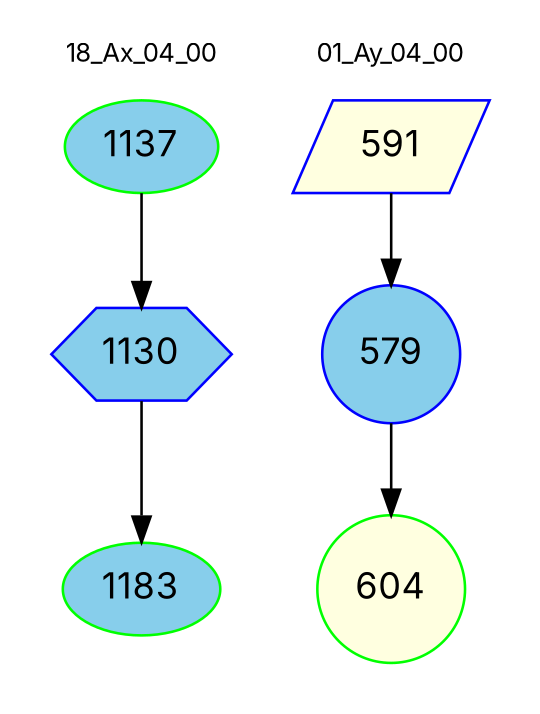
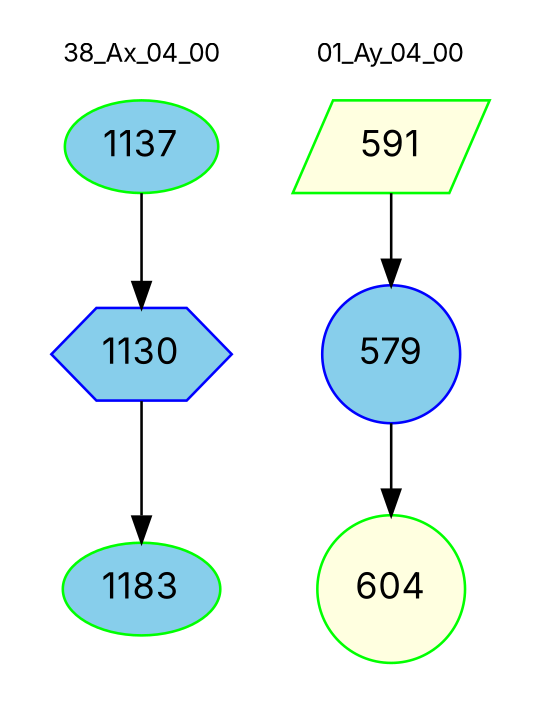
cluster "18_Ax_04_00": label "18_Ax_04_00" -> "38_Ax_04_00"
node "591": color blue -> green
